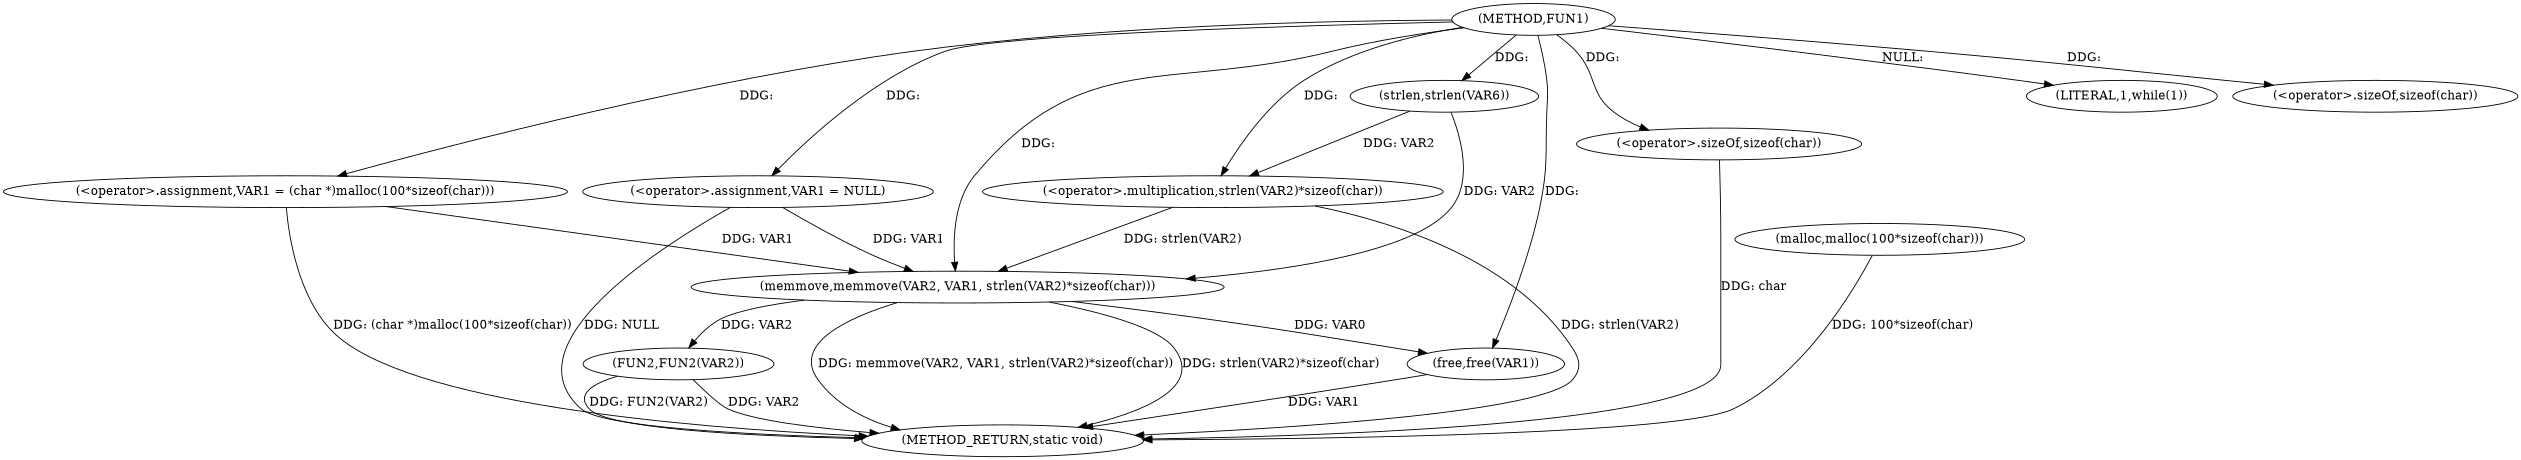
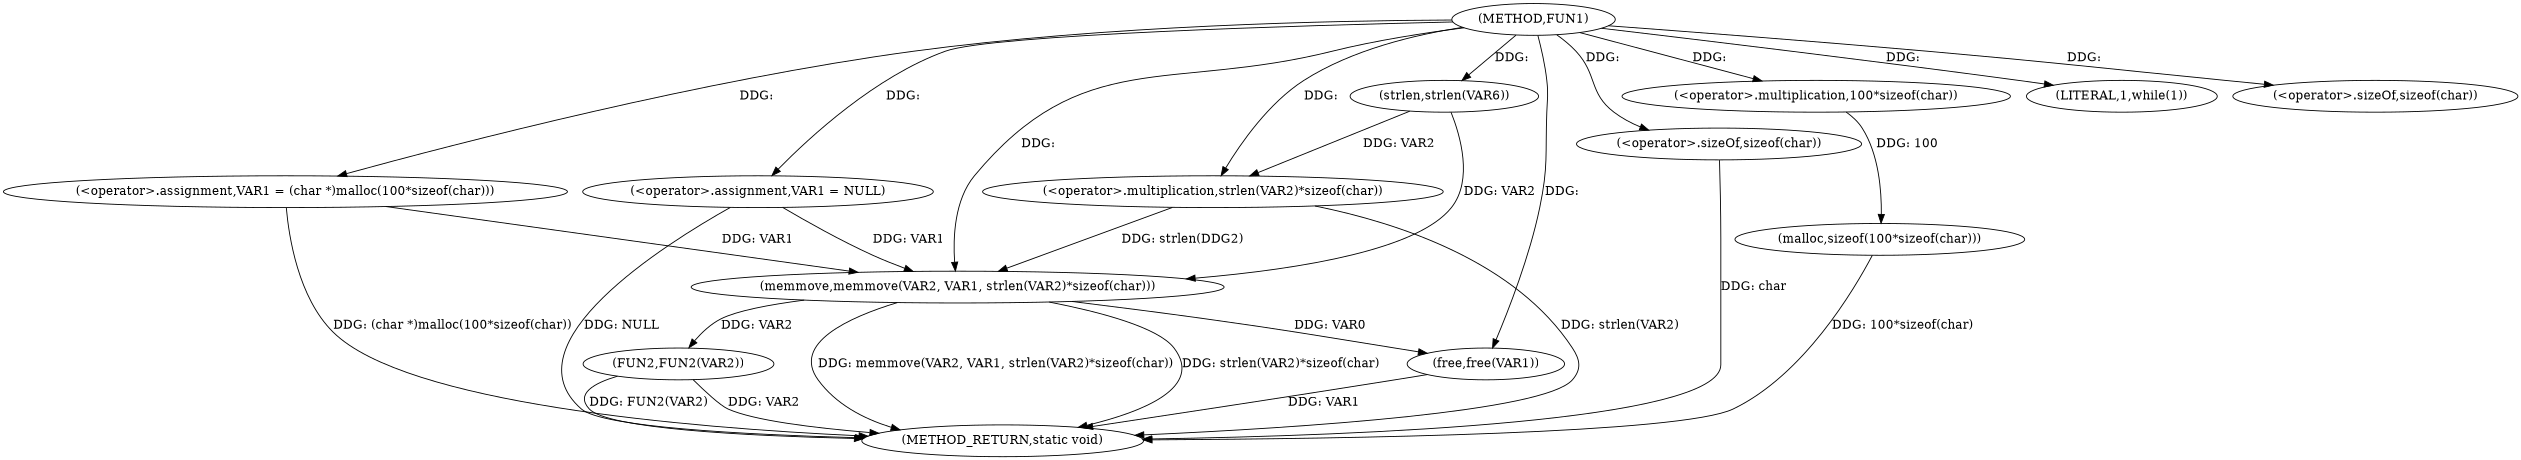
edge "(METHOD,FUN1)" -> "(LITERAL,1,while(1))": label "NULL: " -> "DDG: "
node "(<operator>.multiplication,100*sizeof(char))": added
edge "(<operator>.multiplication,strlen(VAR2)*sizeof(char))" -> "(memmove,memmove(VAR2, VAR1, strlen(VAR2)*sizeof(char)))": label "DDG: strlen(VAR2)" -> "DDG: strlen(DDG2)"
node "(malloc,malloc(100*sizeof(char)))": label "(malloc,malloc(100*sizeof(char)))" -> "(malloc,sizeof(100*sizeof(char)))"
